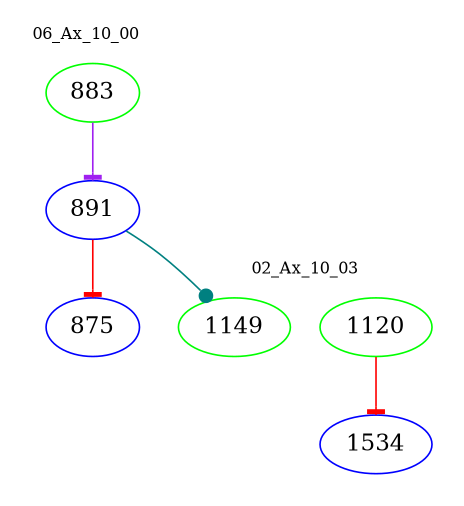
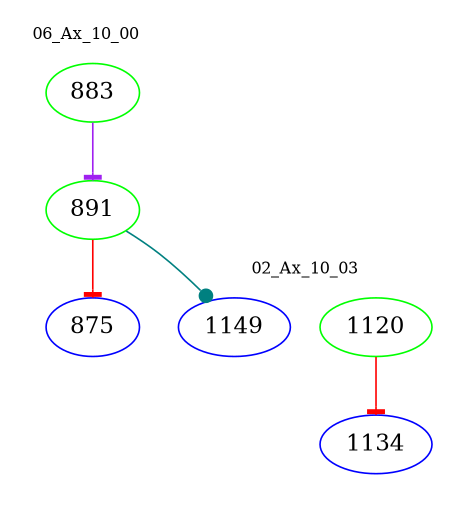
node "891": color blue -> green
node "1149": color green -> blue
node "1534": label "1534" -> "1134"
